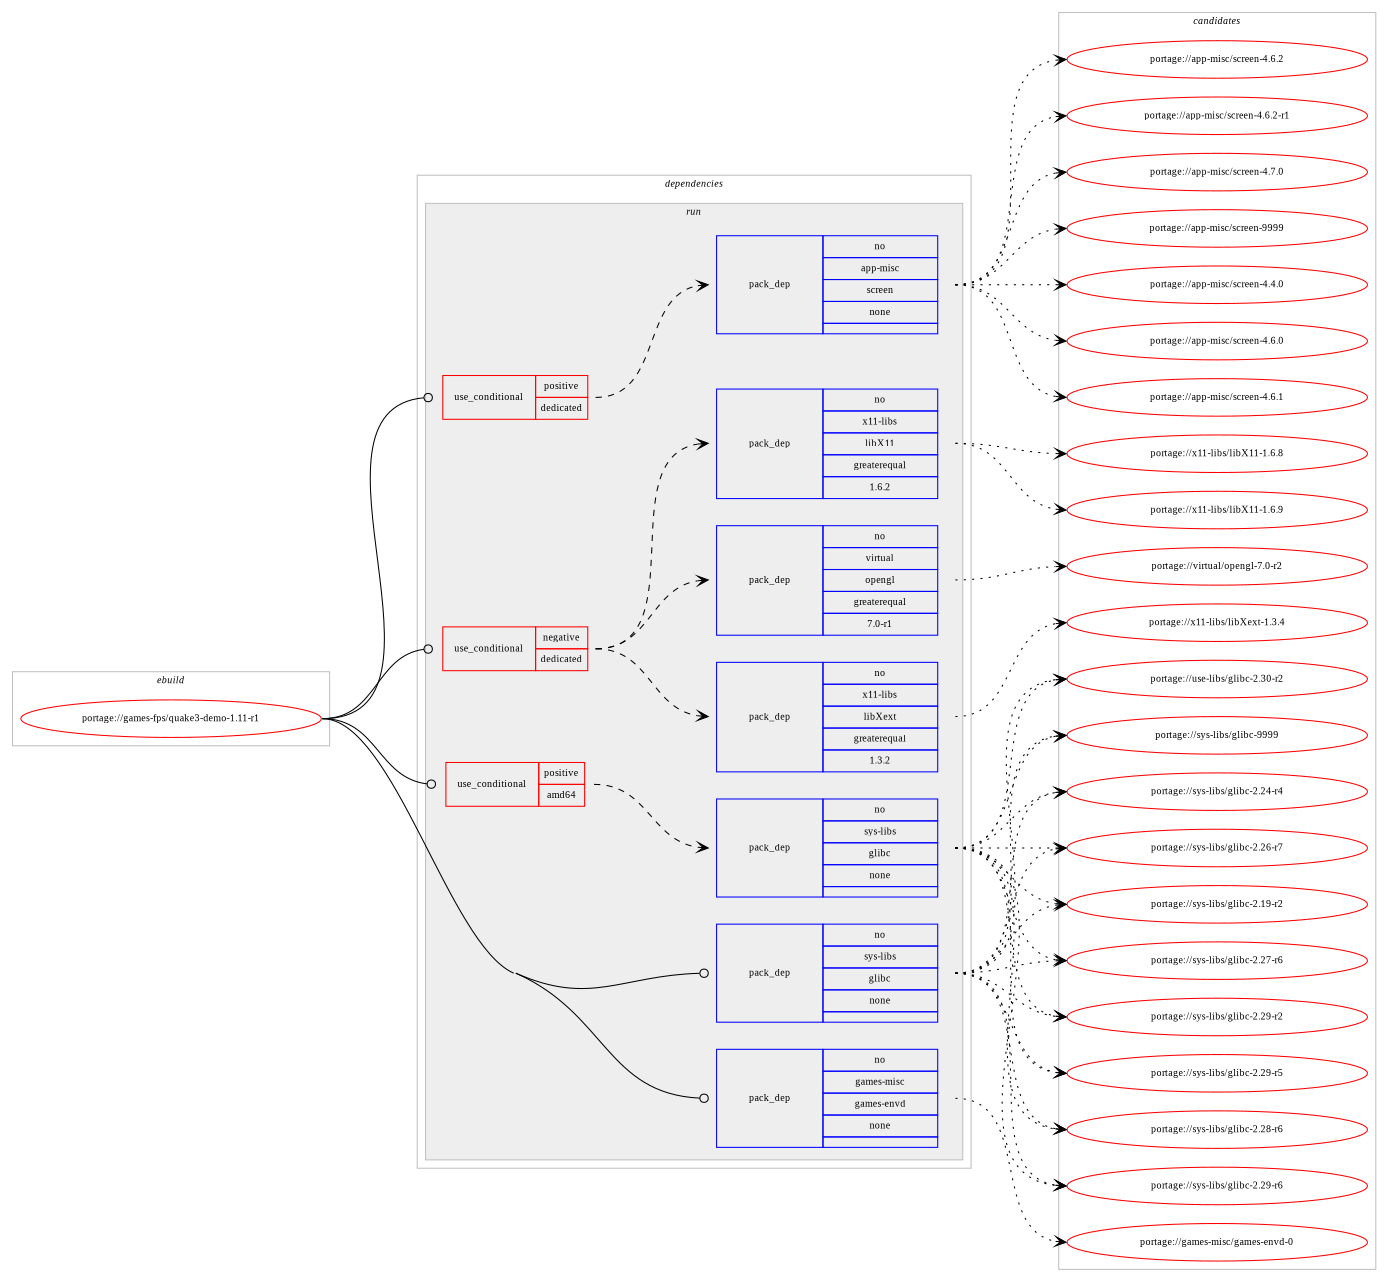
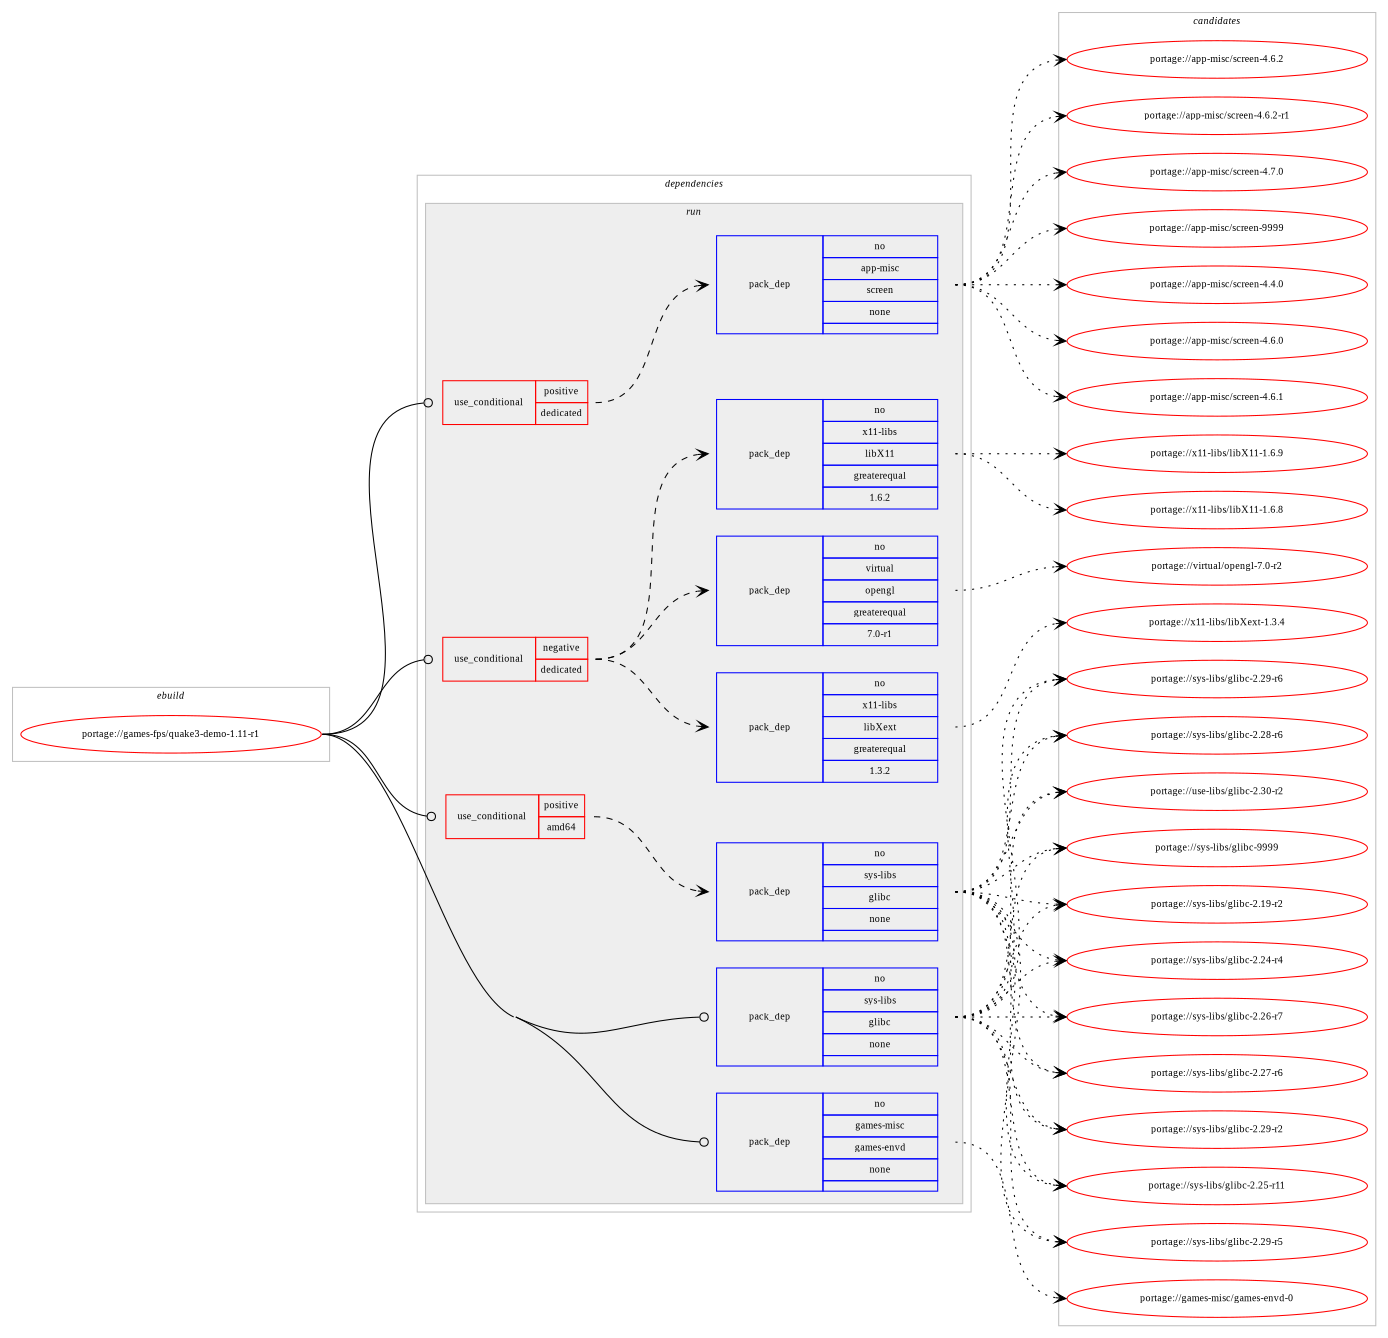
node "portage://sys-libs/glibc-2.25-r11": added
